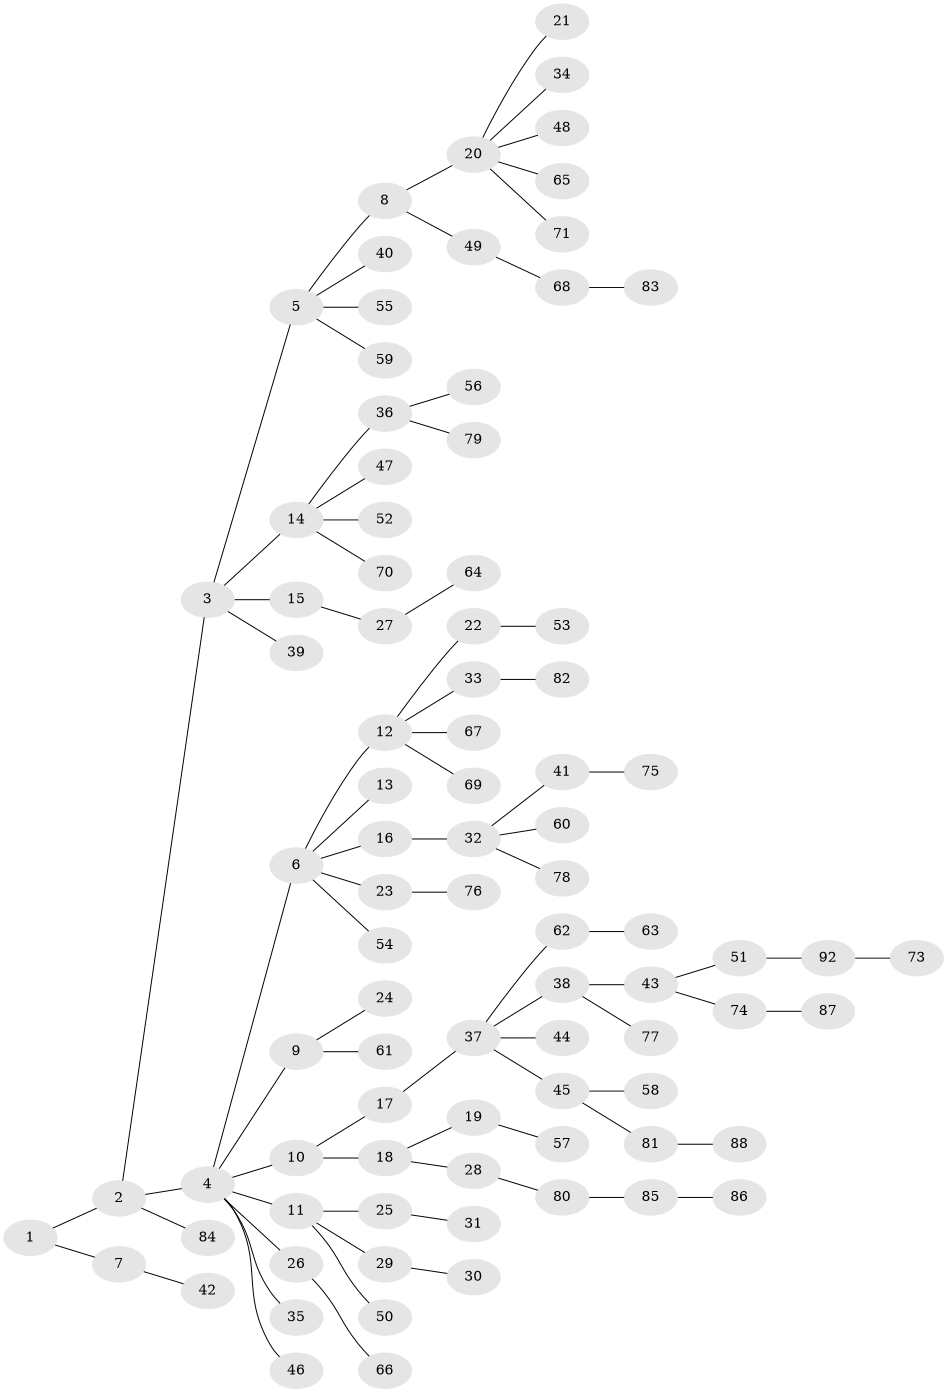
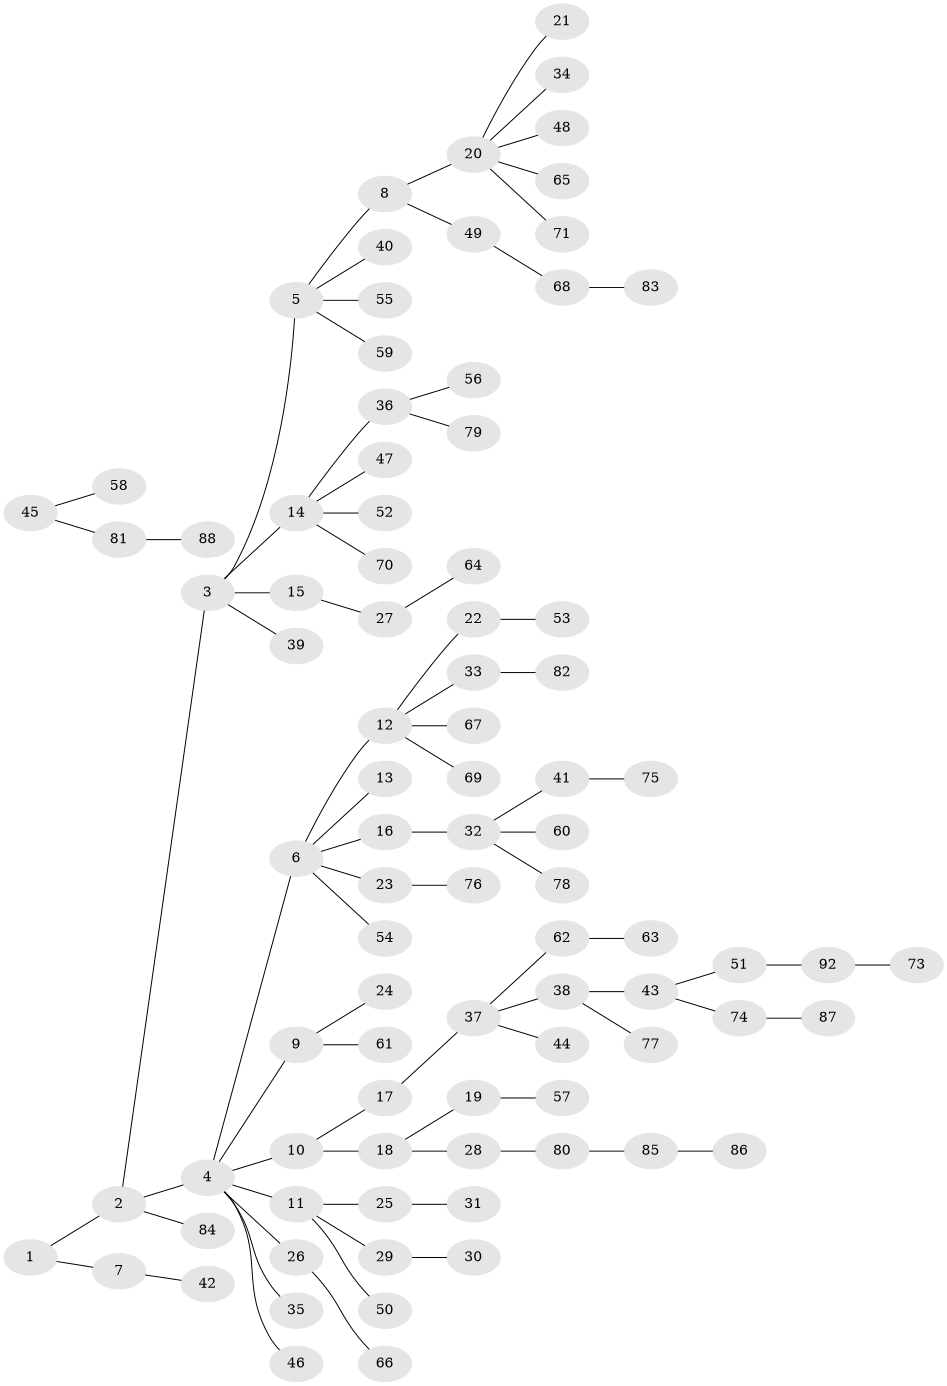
edge "37" -- "45": removed
